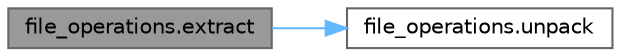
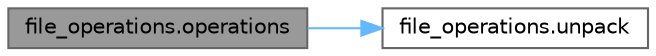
node "file_operations.extract": label "file_operations.extract" -> "file_operations.operations"
